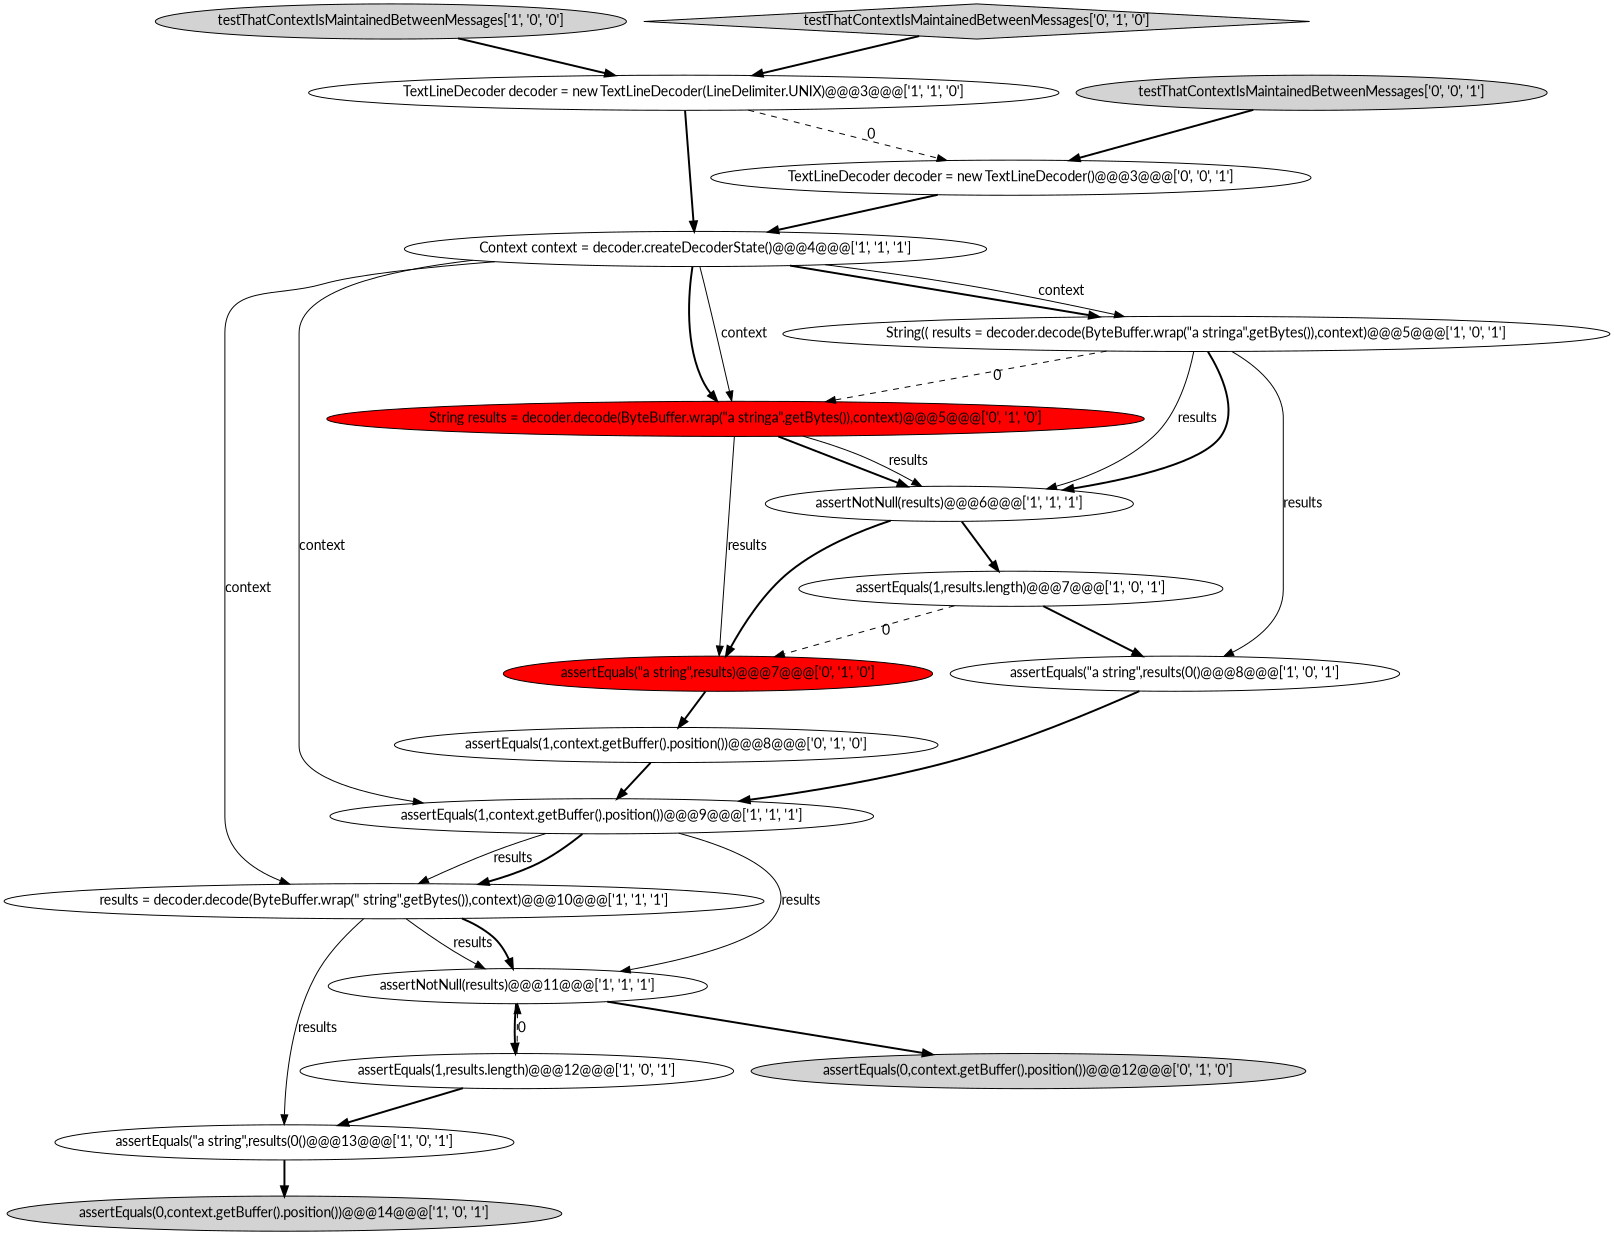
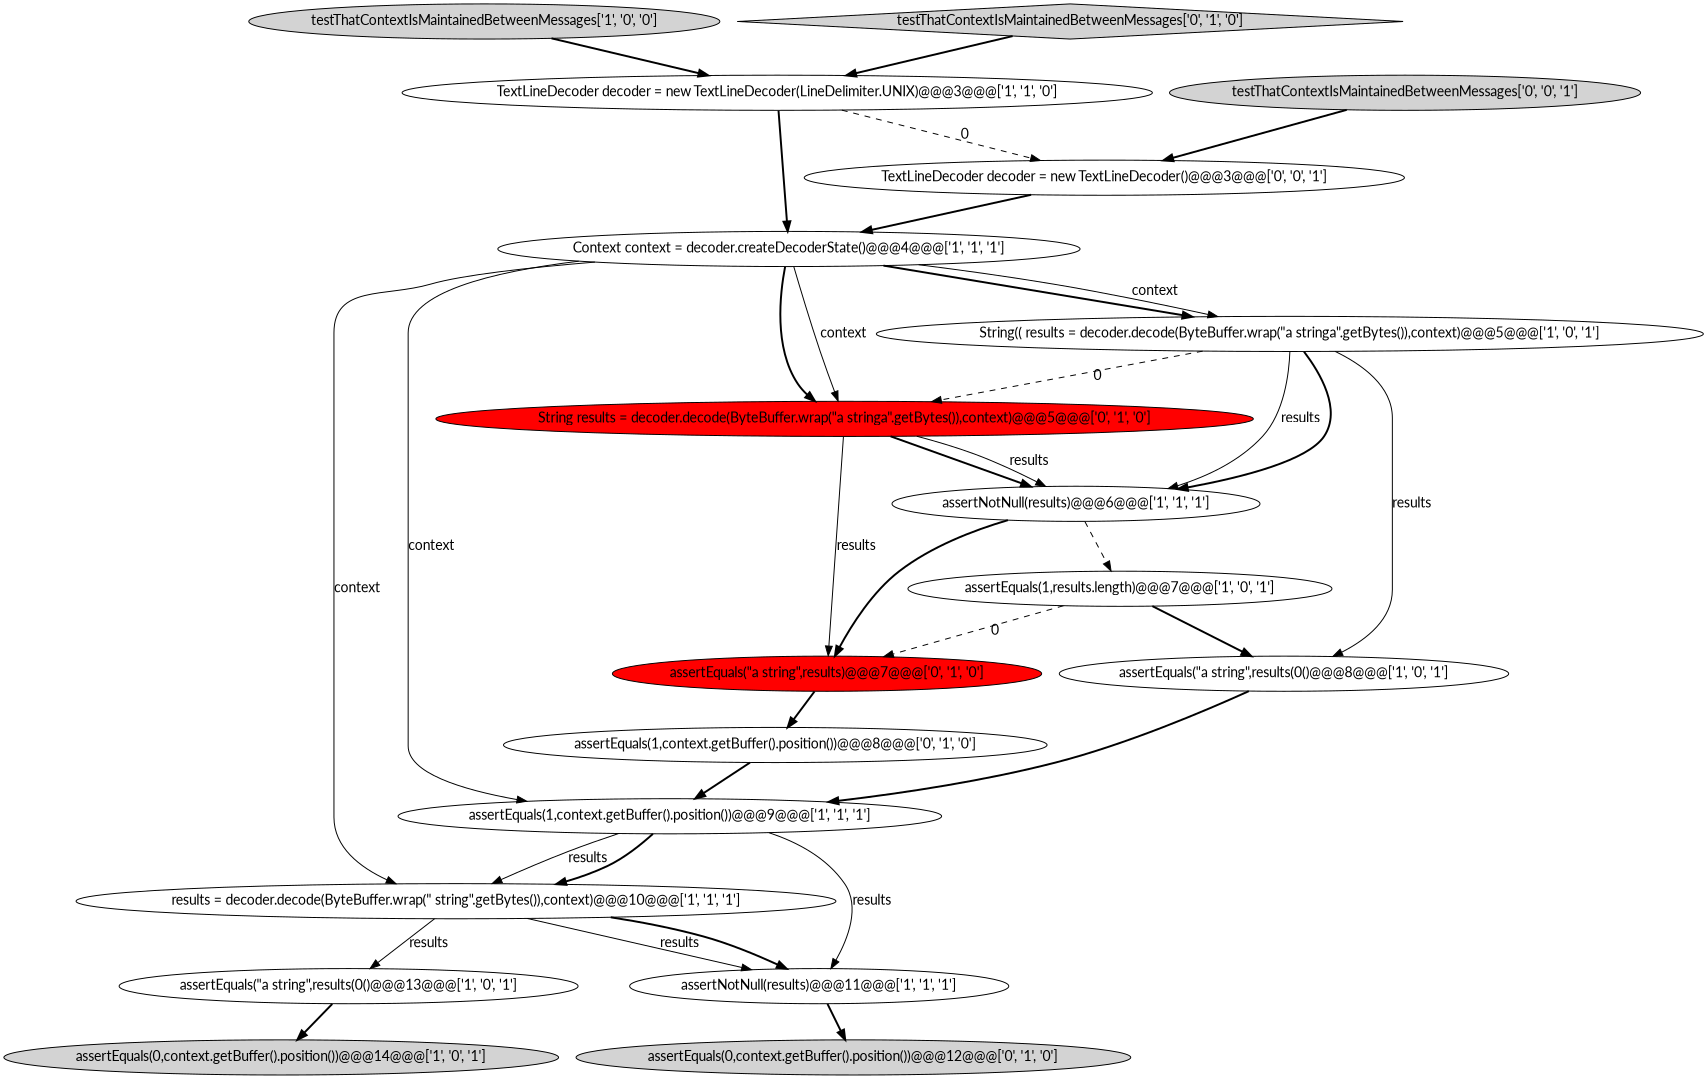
edge "assertNotNull(results)@@@6@@@['1', '1', '1']" -> "assertEquals(1,results.length)@@@7@@@['1', '0', '1']": style bold -> dashed
node "assertEquals(1,results.length)@@@12@@@['1', '0', '1']": removed
